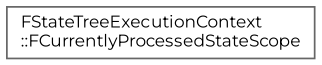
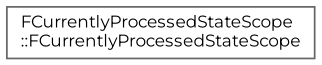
node "FStateTreeExecutionContext ::FCurrentlyProcessedStateScope": label "FStateTreeExecutionContext ::FCurrentlyProcessedStateScope" -> "FCurrentlyProcessedStateScope ::FCurrentlyProcessedStateScope"
